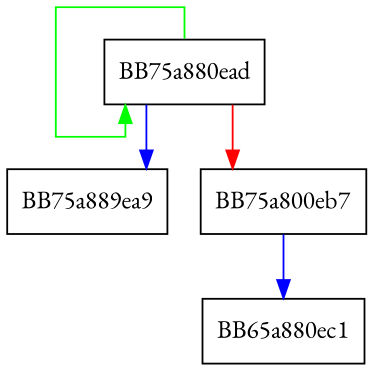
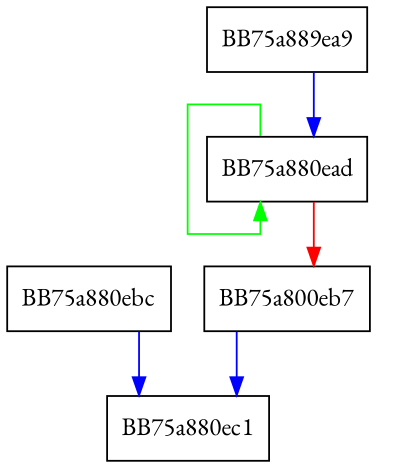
edge "BB75a880ead" -> "BB75a889ea9": reversed
node "BB75a880ebc": added
node "BB65a880ec1": label "BB65a880ec1" -> "BB75a880ec1"
